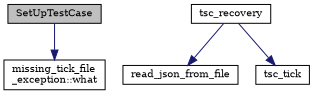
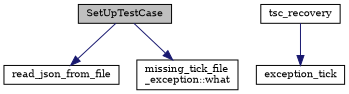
edge "tsc_recovery" -> "read_json_from_file": now "SetUpTestCase" -> "read_json_from_file"
node "tsc_tick": label "tsc_tick" -> "exception_tick"
